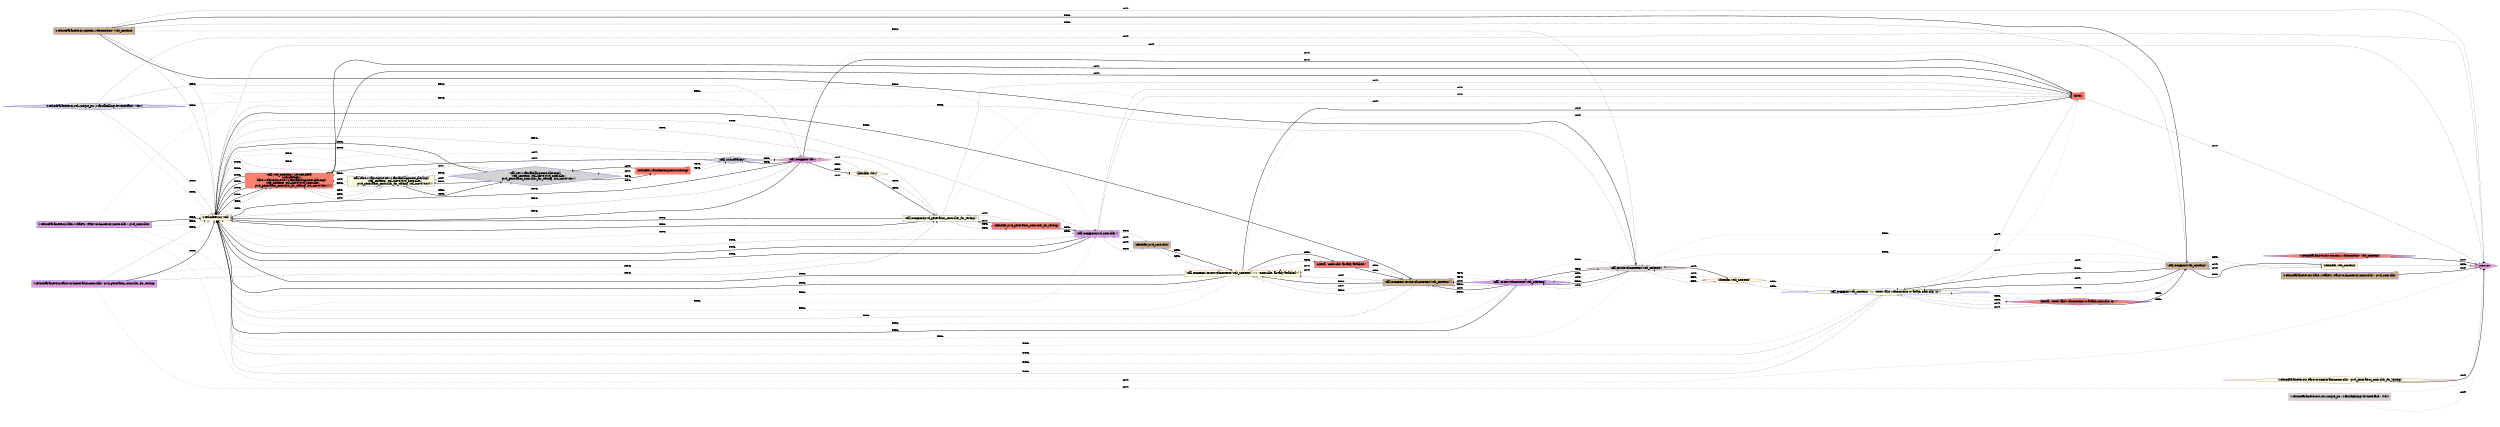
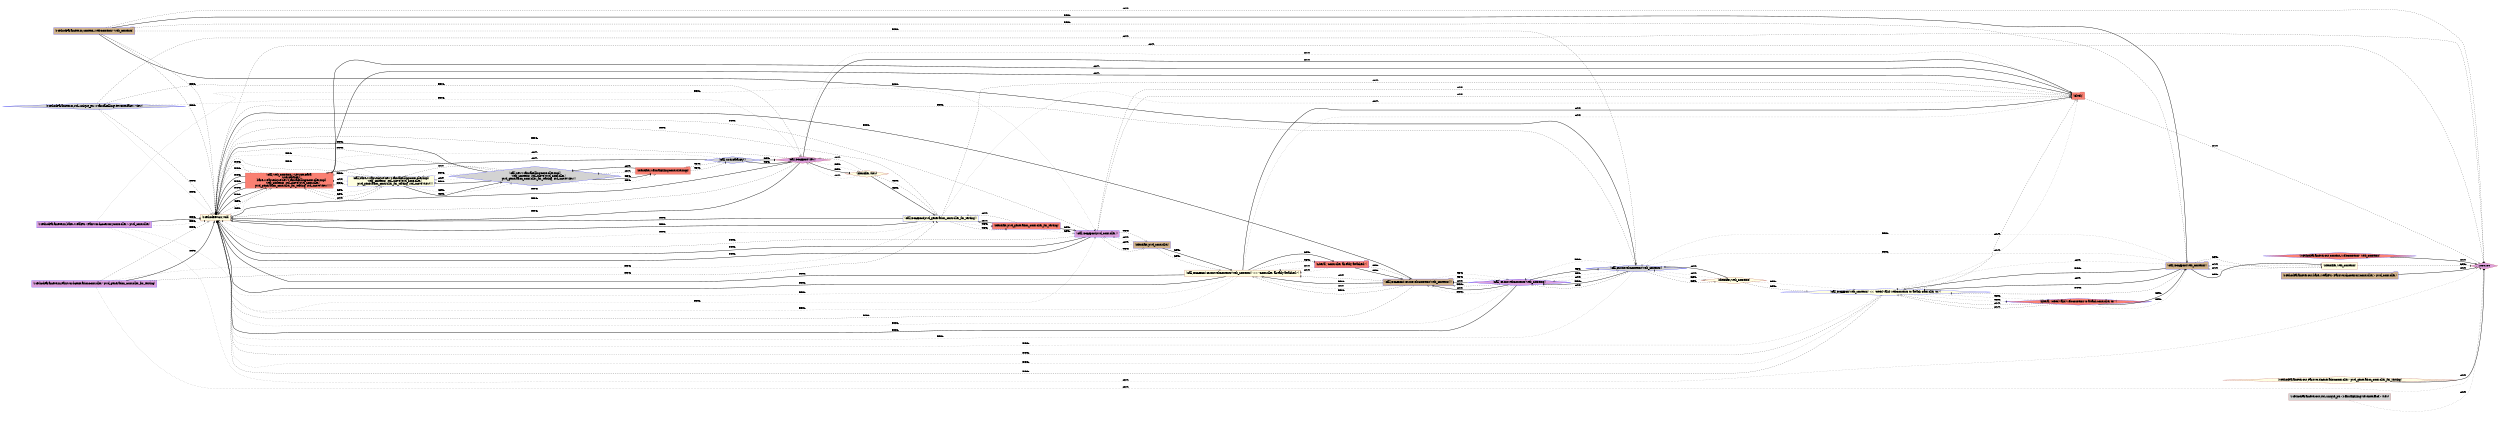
node "(Call,FromWebContents(web_contents))": color brown -> blue
